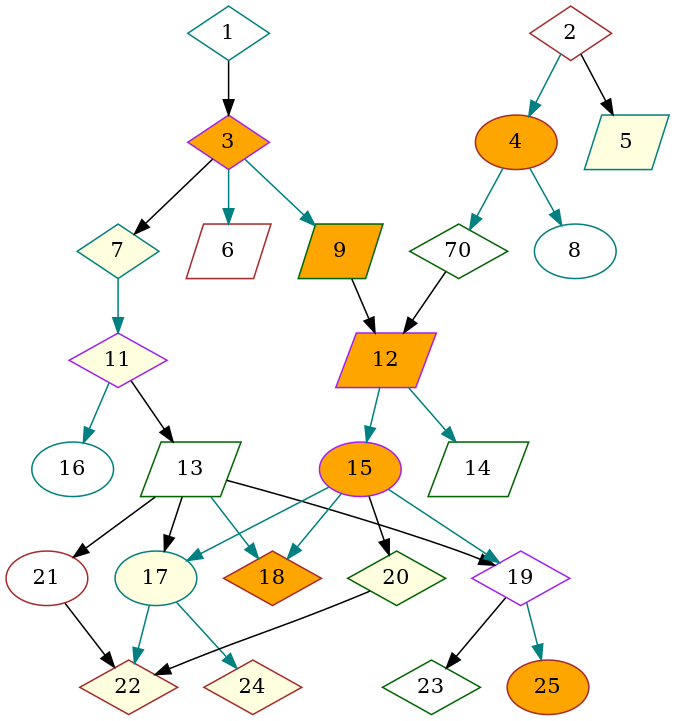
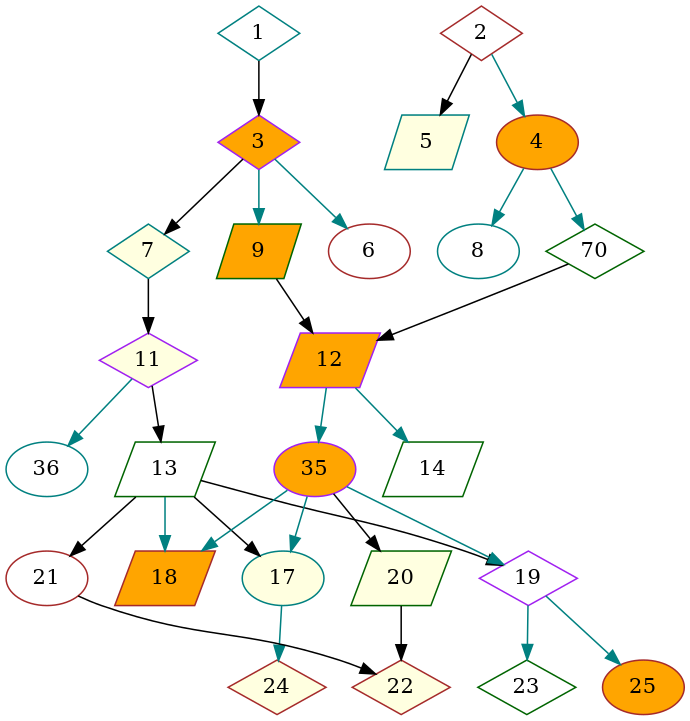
node "6": shape parallelogram -> ellipse
edge "7" -> "11": color teal -> black
node "16": label "16" -> "36"
node "15": label "15" -> "35"
node "18": shape diamond -> parallelogram
node "20": shape diamond -> parallelogram
edge "17" -> "22": removed
edge "19" -> "23": color black -> teal
